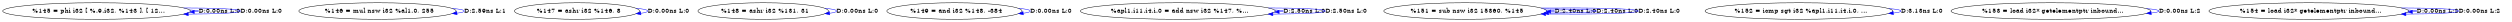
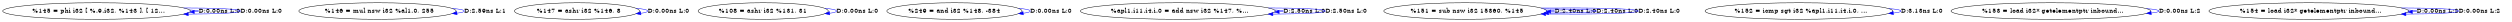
node "%148 = ashr i32 %131, 31": label "%148 = ashr i32 %131, 31" -> "%108 = ashr i32 %131, 31"
node "%149 = and i32 %148, -384": label "%149 = and i32 %148, -384" -> "%249 = and i32 %148, -384"
